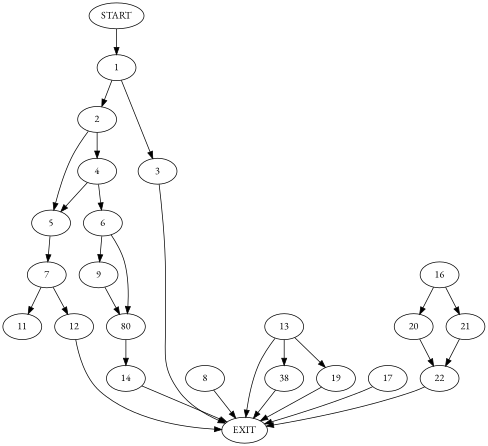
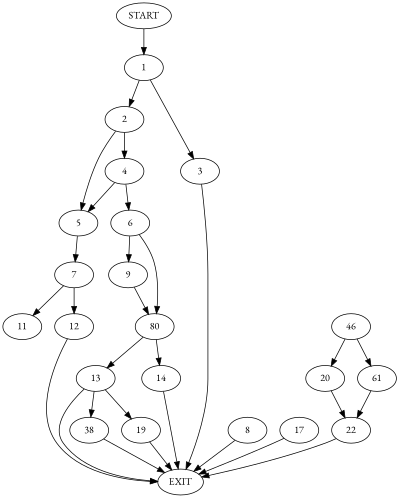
node "16": label "16" -> "46"
node "21": label "21" -> "61"
edge "80" -> "13": added
